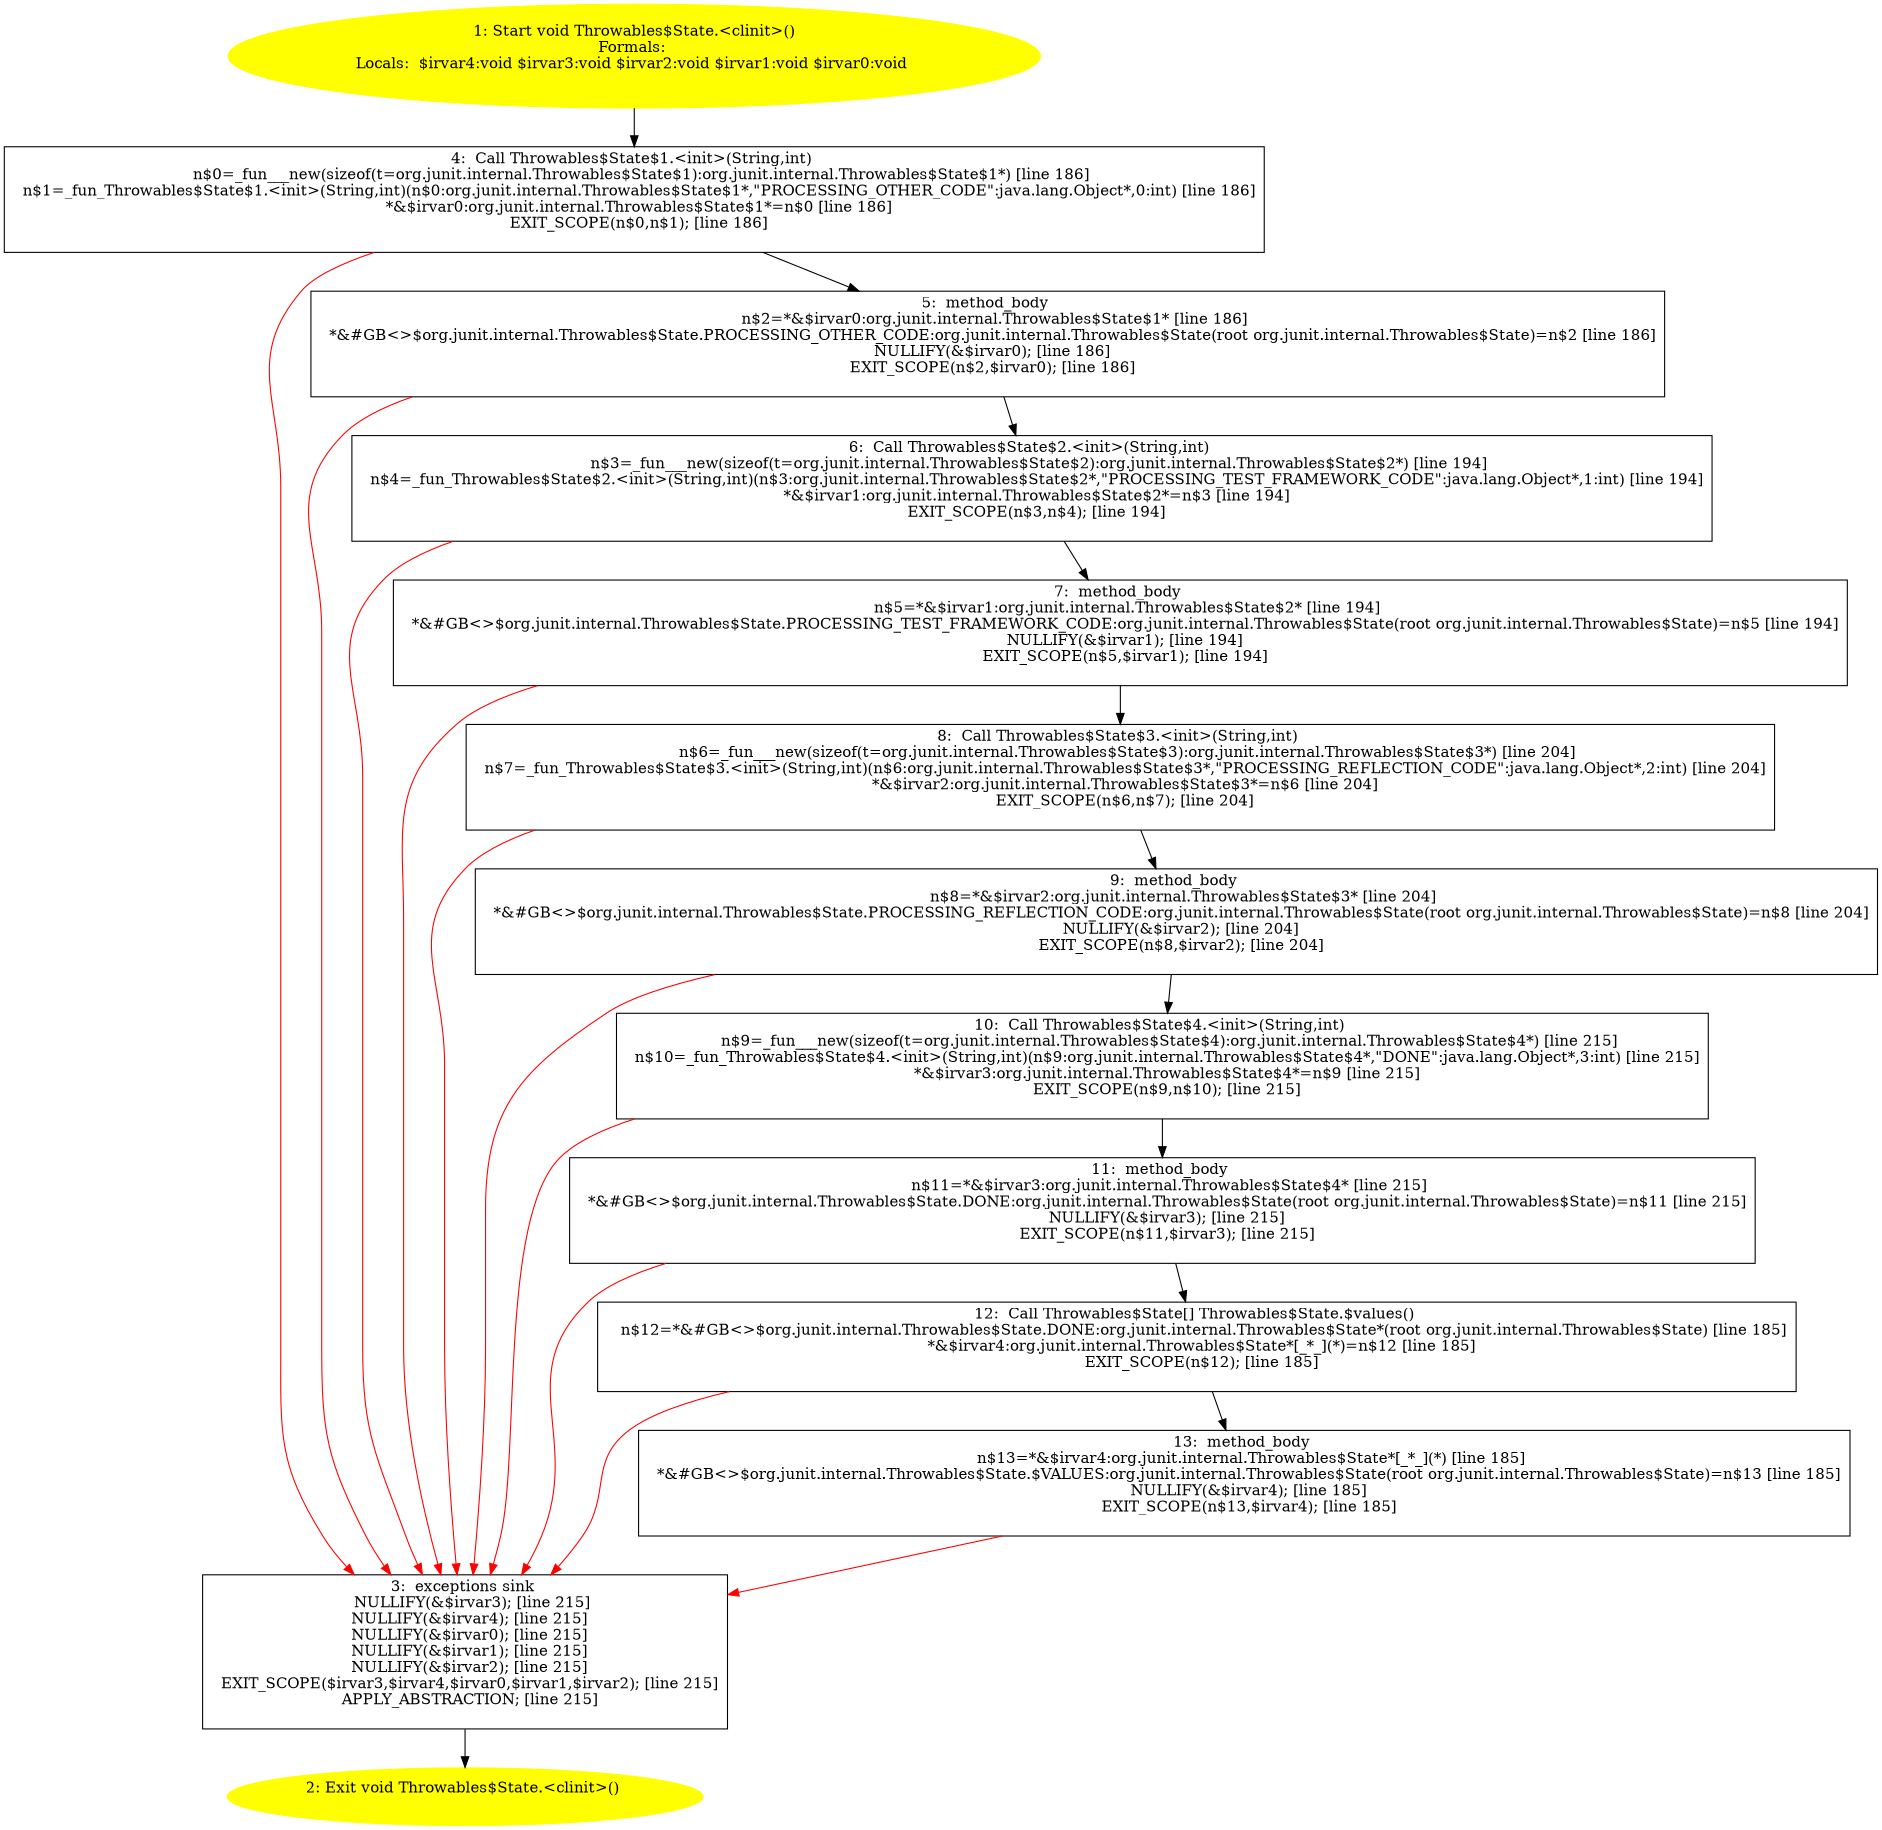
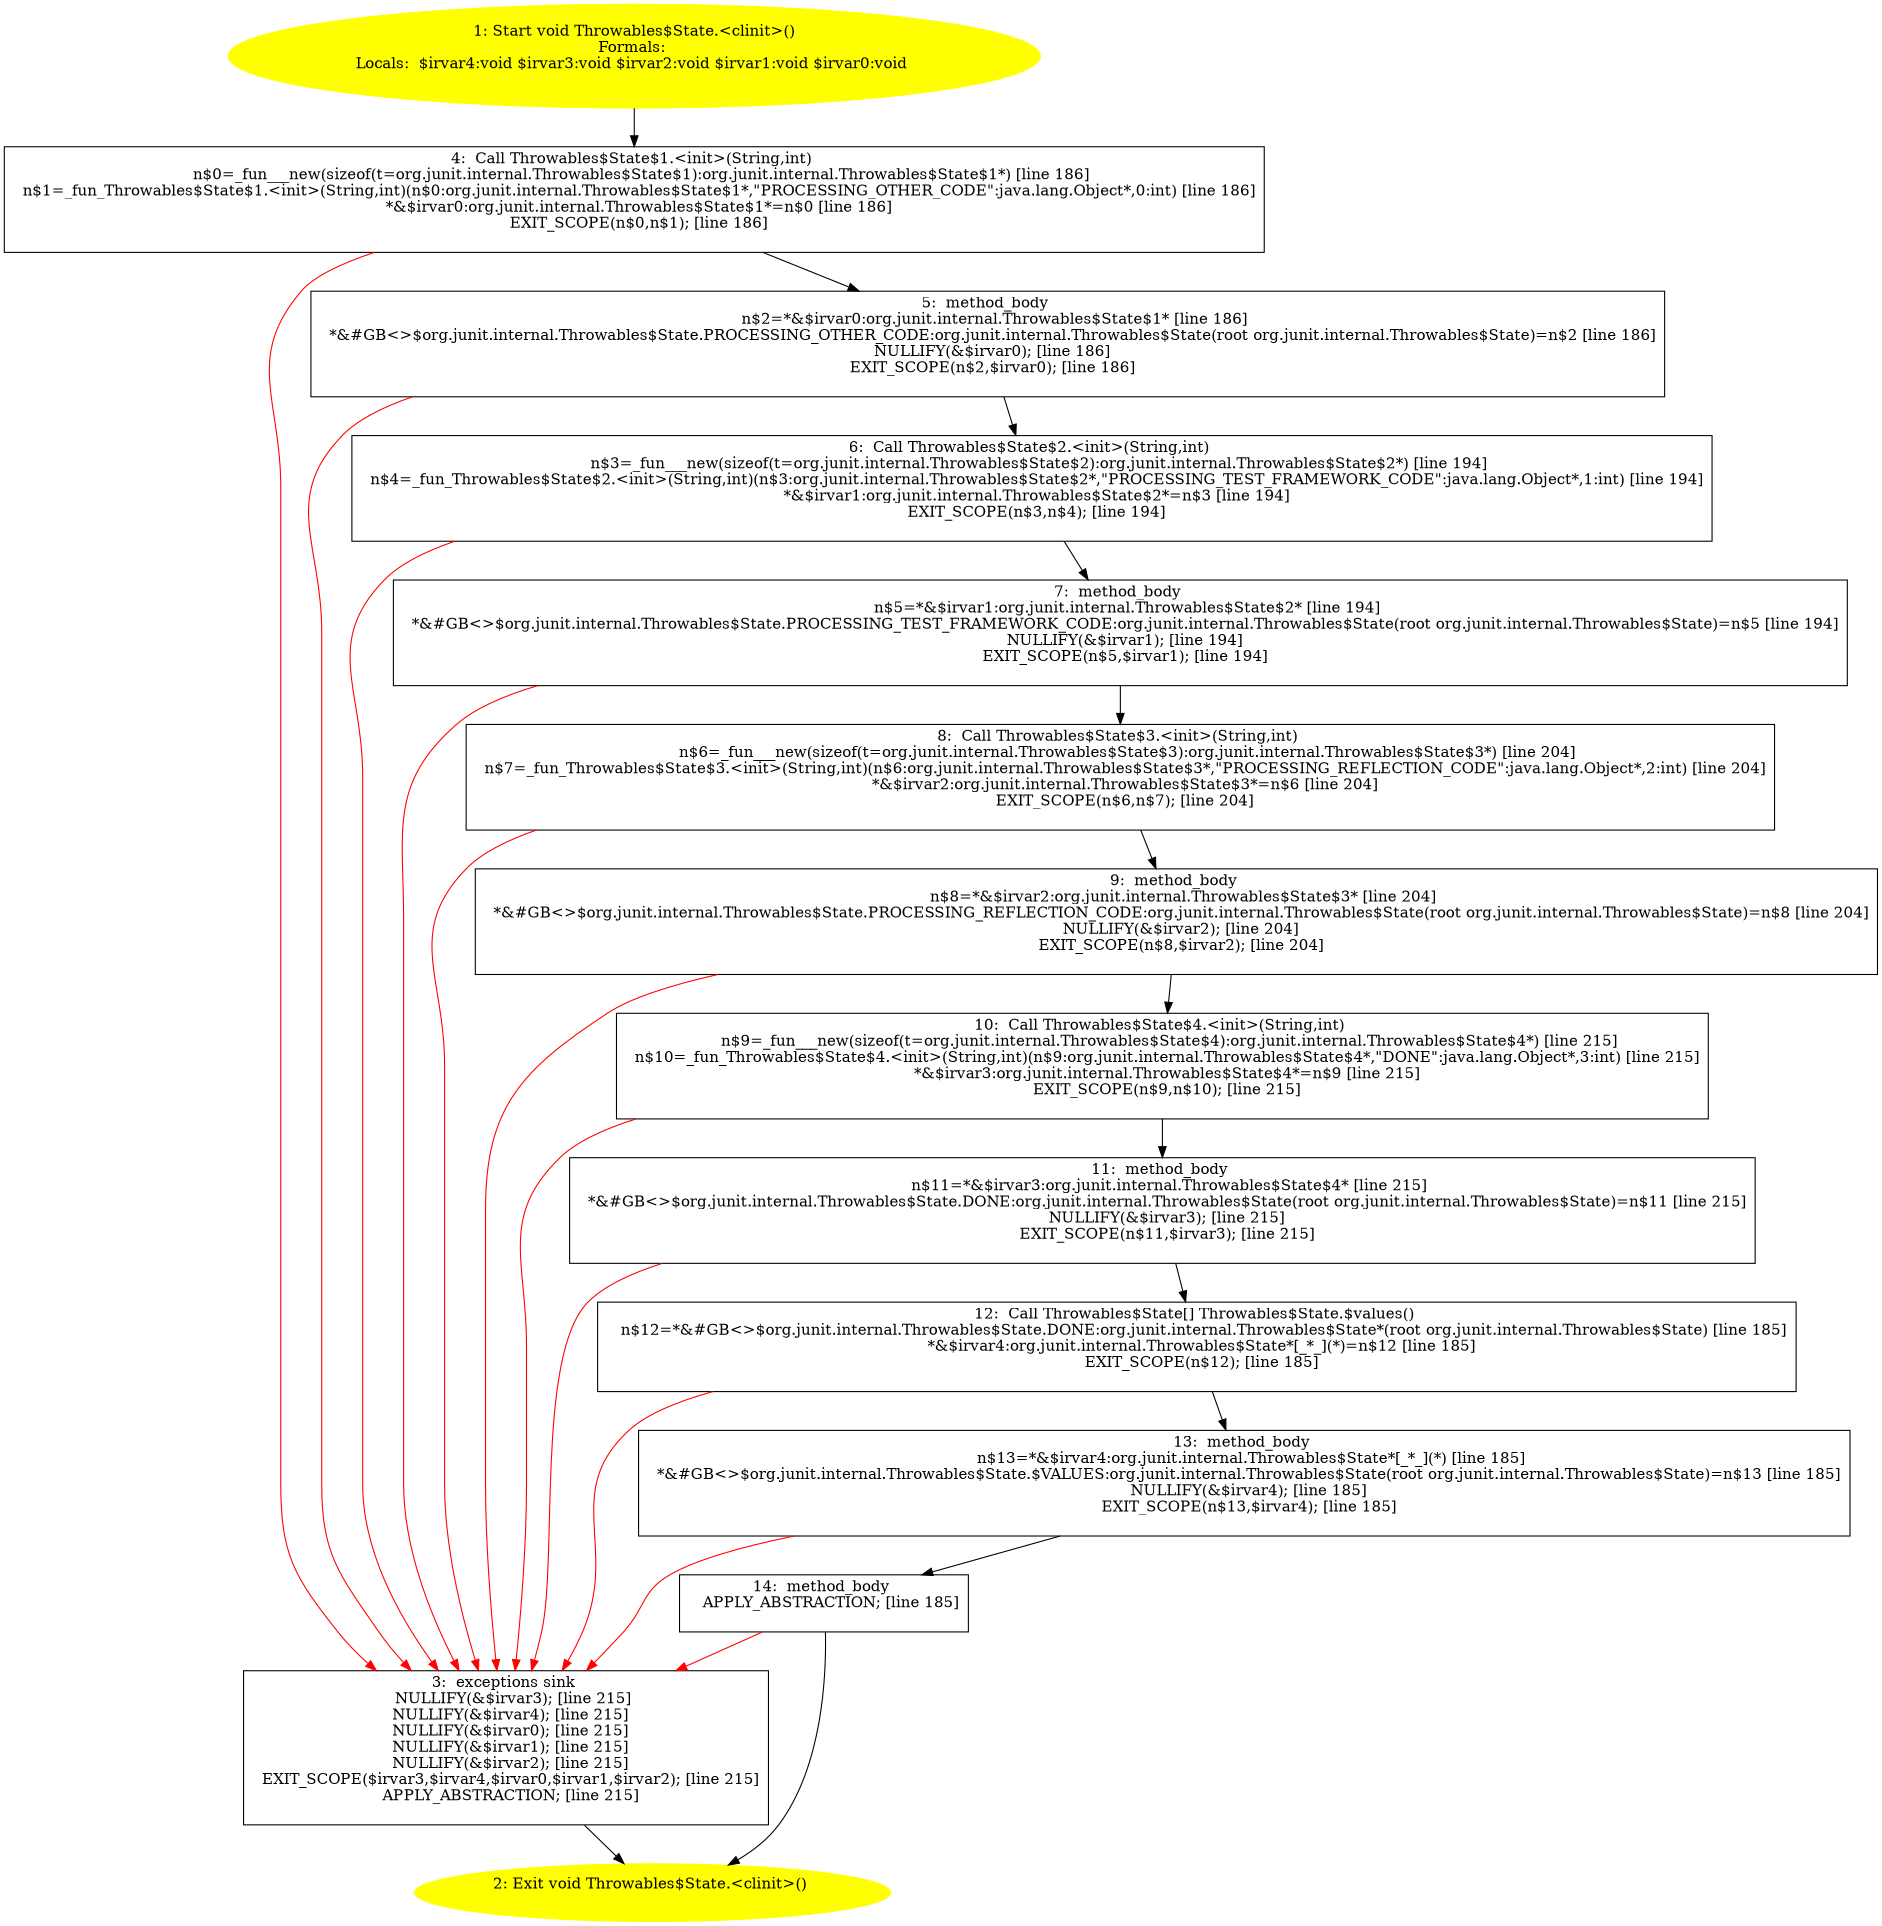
node "14:  method_body APPLY_ABSTRACTION; [line 185]": added
